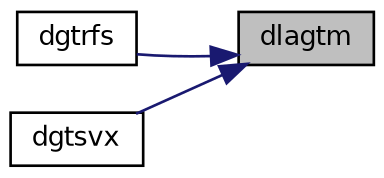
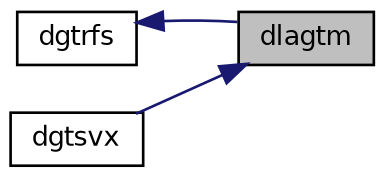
edge "dgtrfs" -> "dlagtm": reversed
